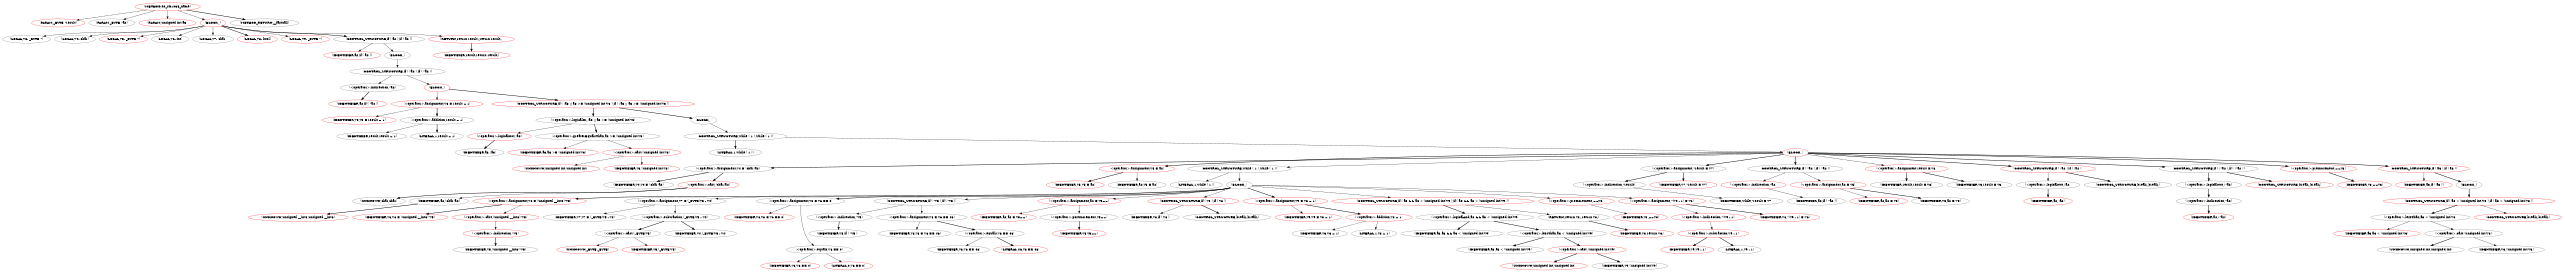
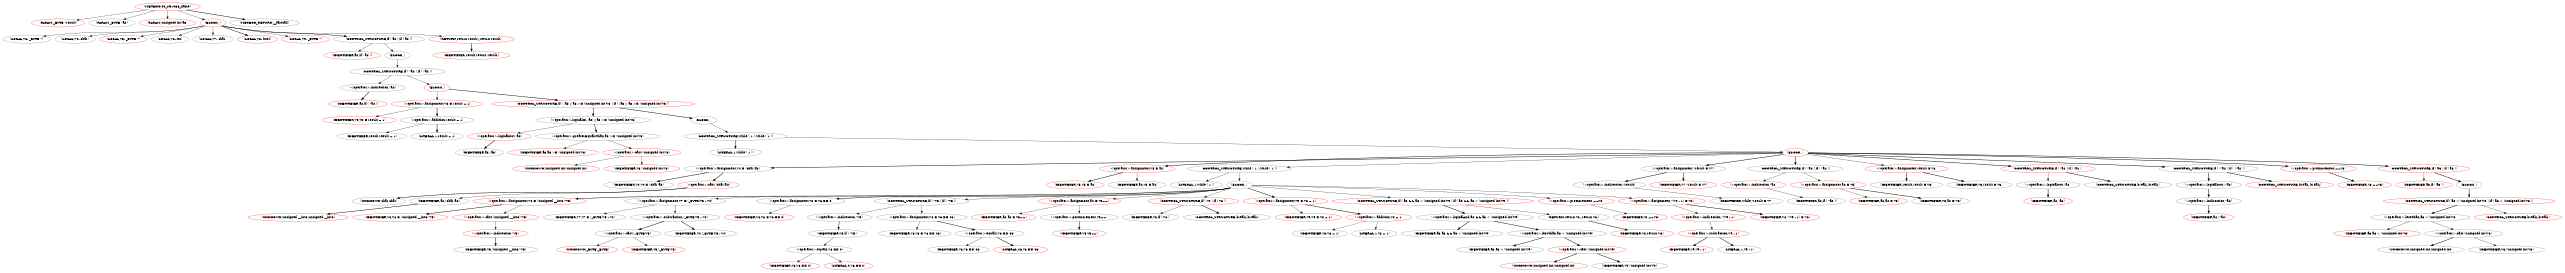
edge "(<operator>.assignment,v8 = v6 == 0)" -> "(<operator>.equals,v6 == 0)": now "(IDENTIFIER,v5,if ( *v5 ))" -> "(<operator>.equals,v6 == 0)"
